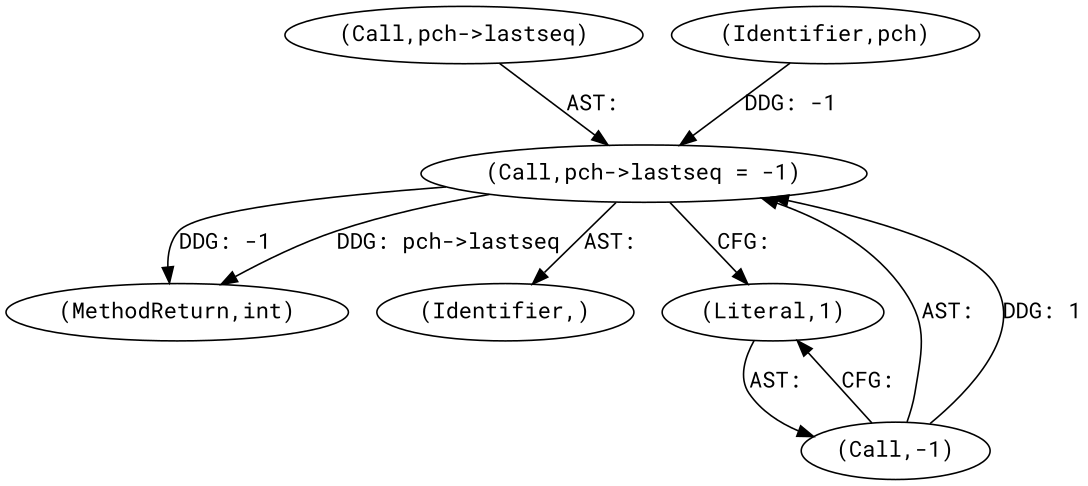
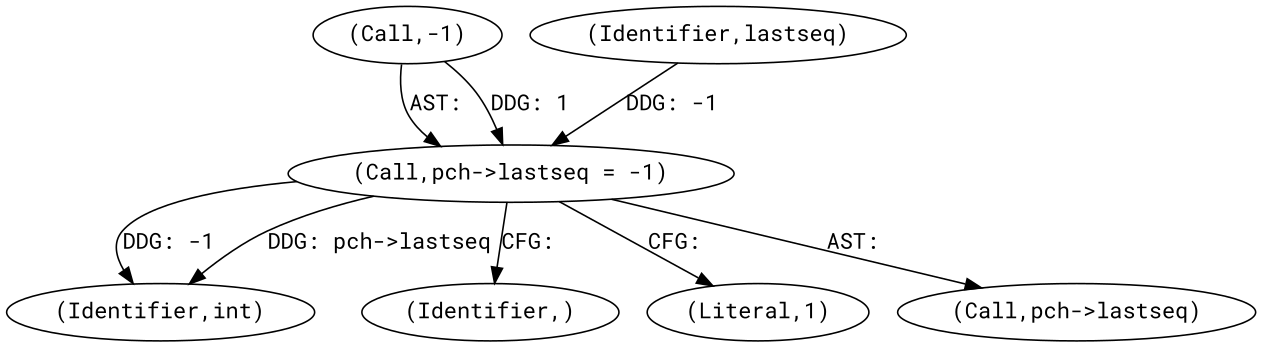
node "(Identifier,pch)": label "(Identifier,pch)" -> "(Identifier,lastseq)"
edge "(Call,pch->lastseq)" -> "(Call,pch->lastseq = -1)": reversed
edge "(Call,pch->lastseq = -1)" -> "(Identifier,)": label "AST: " -> "CFG: "
node "(MethodReturn,int)": label "(MethodReturn,int)" -> "(Identifier,int)"
edge "(Call,-1)" -> "(Literal,1)": removed, label "CFG:"
edge "(Literal,1)" -> "(Call,-1)": removed, label "AST:"
